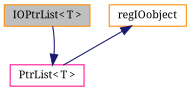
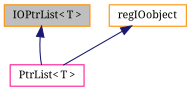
edge "IOPtrList< T >" -> "PtrList< T >": reversed
